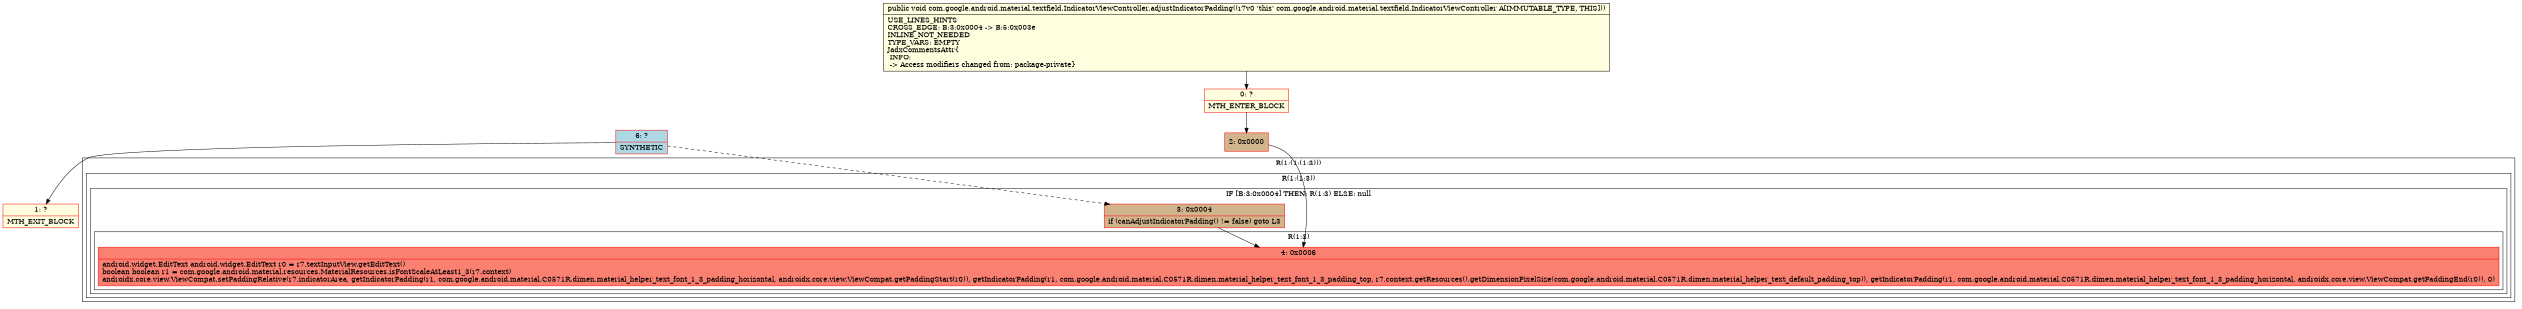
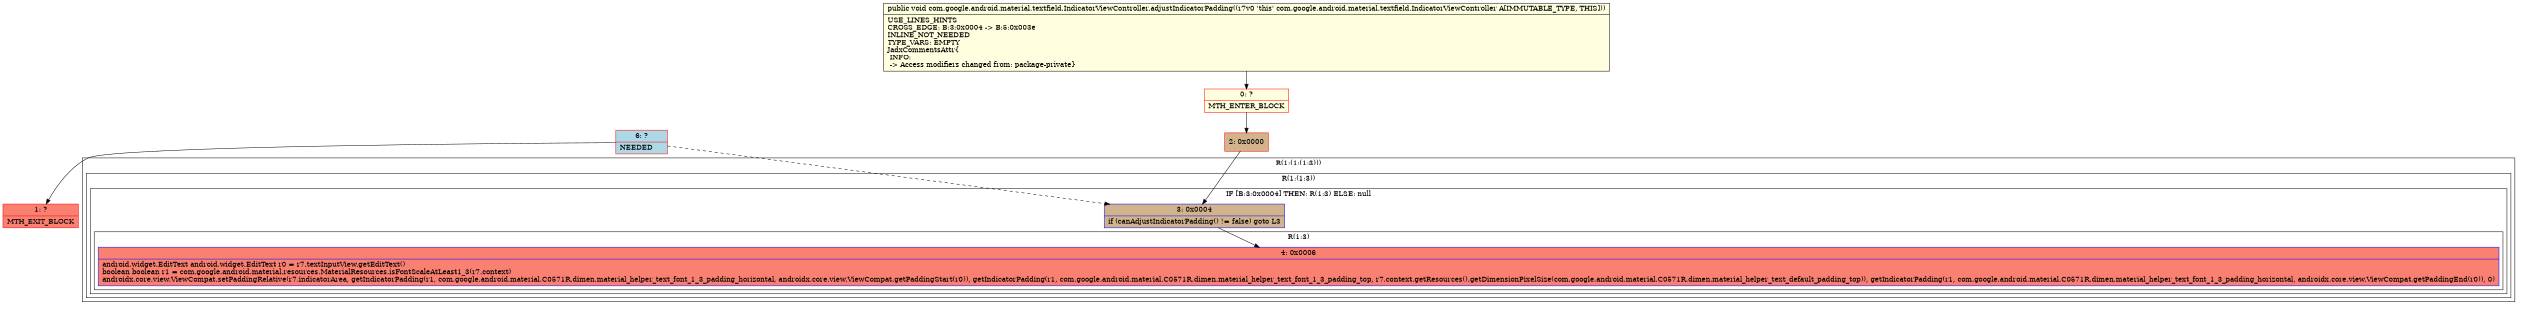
node "6: ?": text "SYNTHETIC" -> "NEEDED"
edge "2: 0x0000" -> "4: 0x0006": now "2: 0x0000" -> "3: 0x0004"
node "1: ?": fillcolor lightyellow -> salmon
node "3: 0x0004": color red -> blue
node "4: 0x0006": color red -> blue
